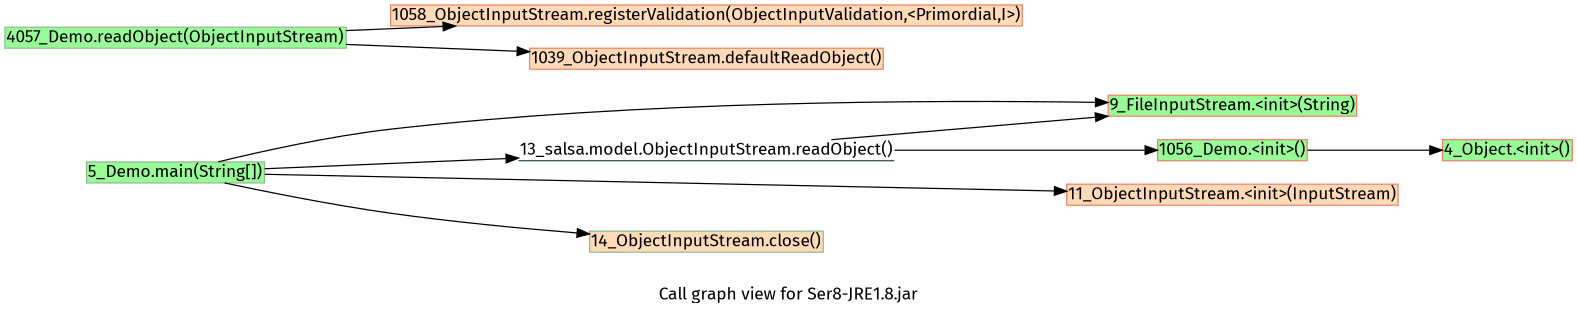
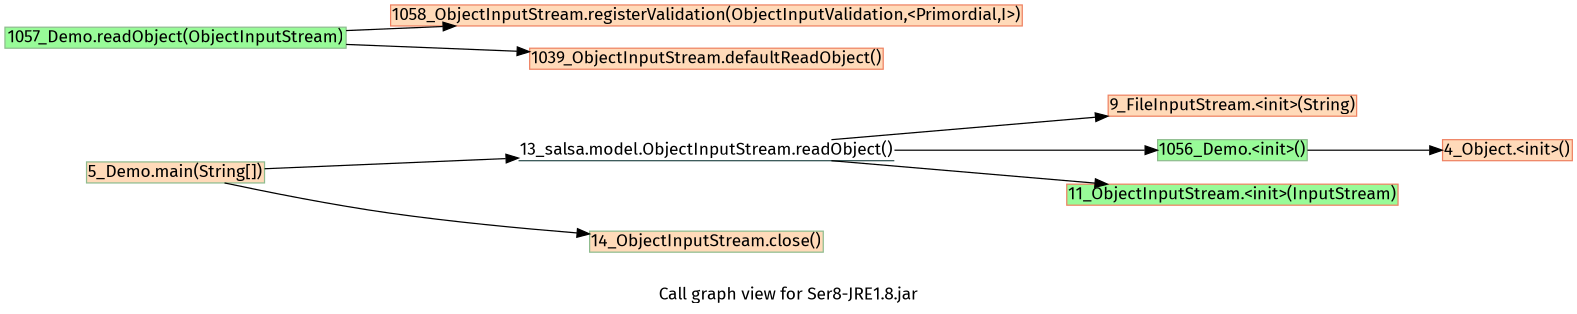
node "4057_Demo.readObject(ObjectInputStream)": label "4057_Demo.readObject(ObjectInputStream)" -> "1057_Demo.readObject(ObjectInputStream)"
node "9_FileInputStream.<init>(String)": fillcolor palegreen -> peachpuff
edge "5_Demo.main(String[])" -> "9_FileInputStream.<init>(String)": removed
node "1056_Demo.<init>()": color salmon2 -> darkseagreen
node "4_Object.<init>()": fillcolor palegreen -> peachpuff
node "5_Demo.main(String[])": fillcolor palegreen -> peachpuff
edge "5_Demo.main(String[])" -> "11_ObjectInputStream.<init>(InputStream)": now "13_salsa.model.ObjectInputStream.readObject()" -> "11_ObjectInputStream.<init>(InputStream)"
node "11_ObjectInputStream.<init>(InputStream)": fillcolor peachpuff -> palegreen
